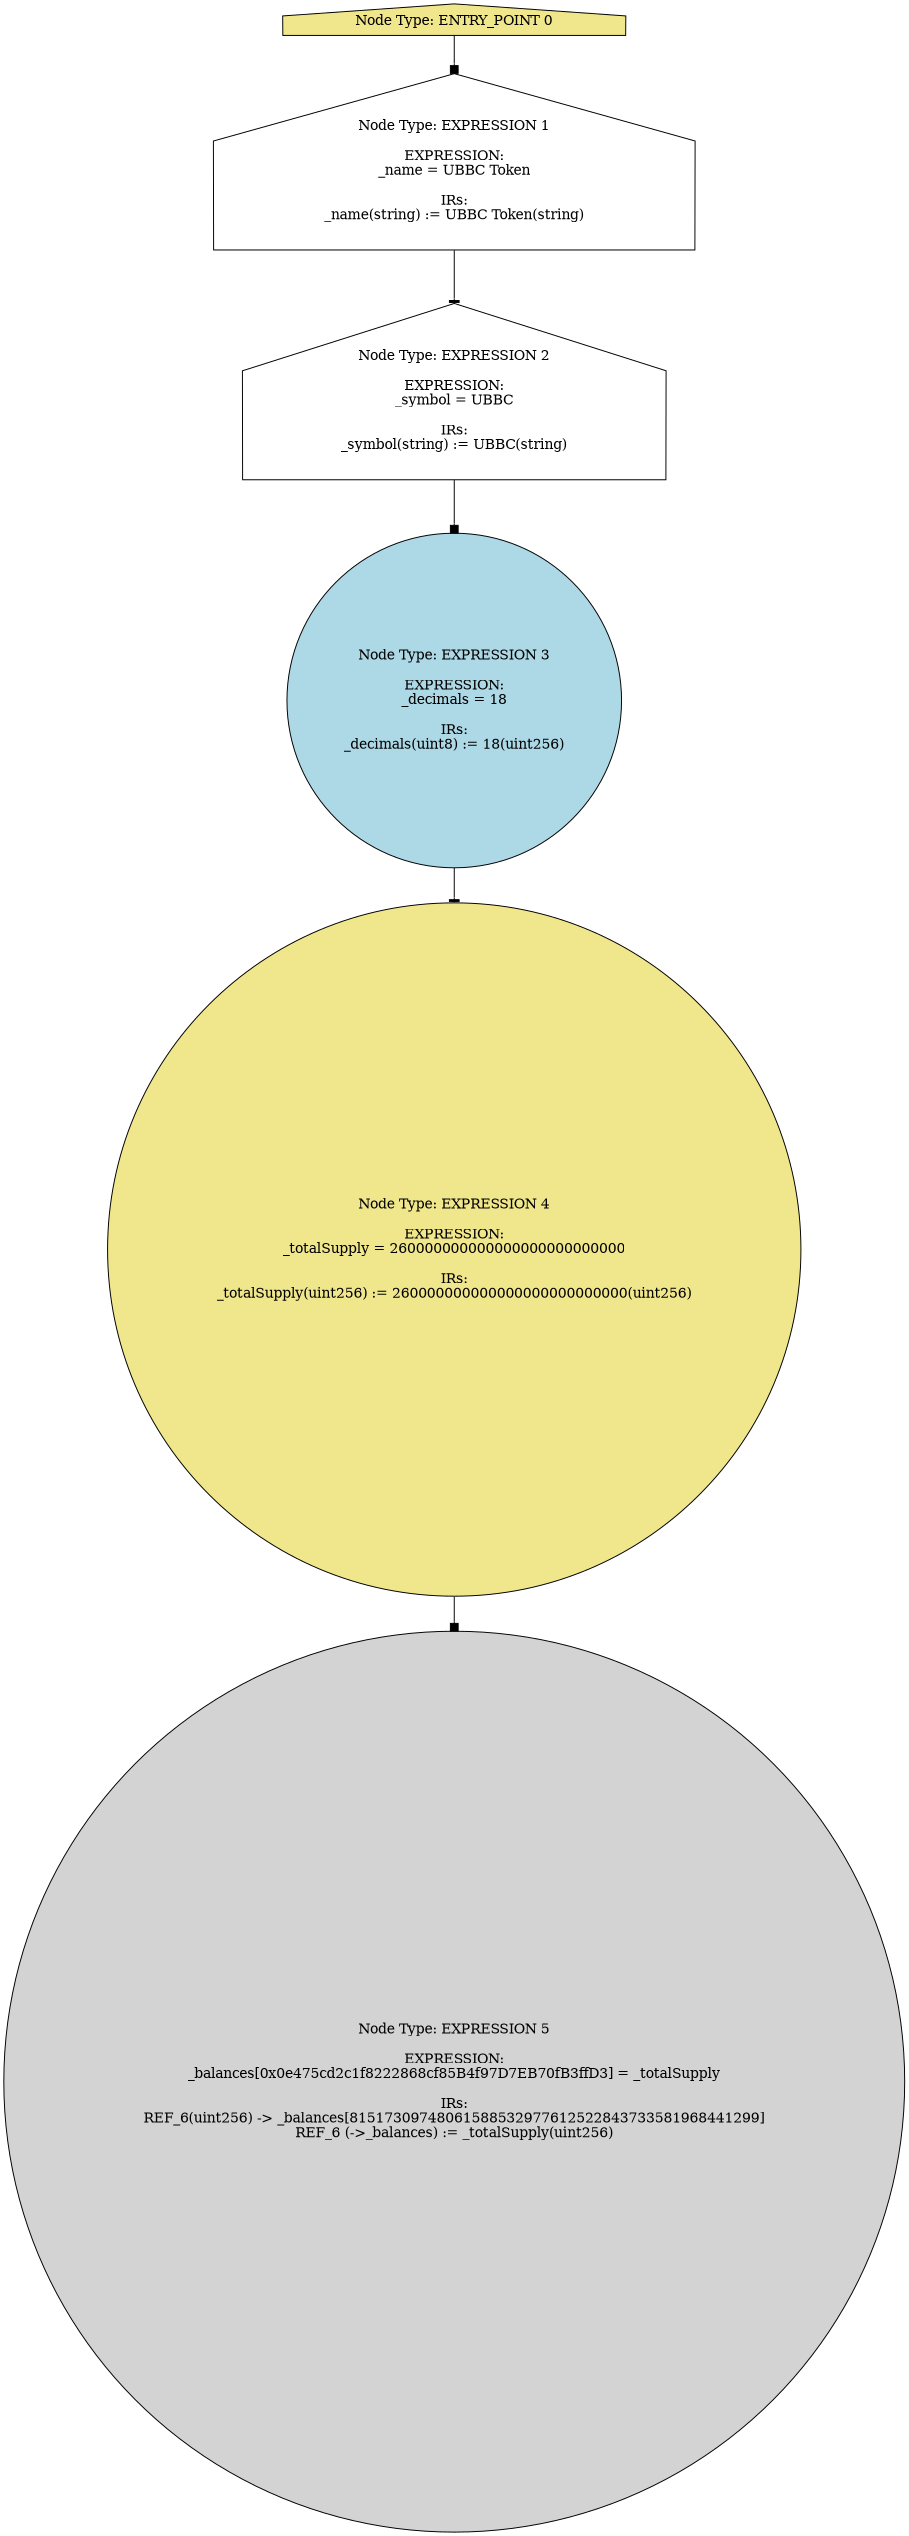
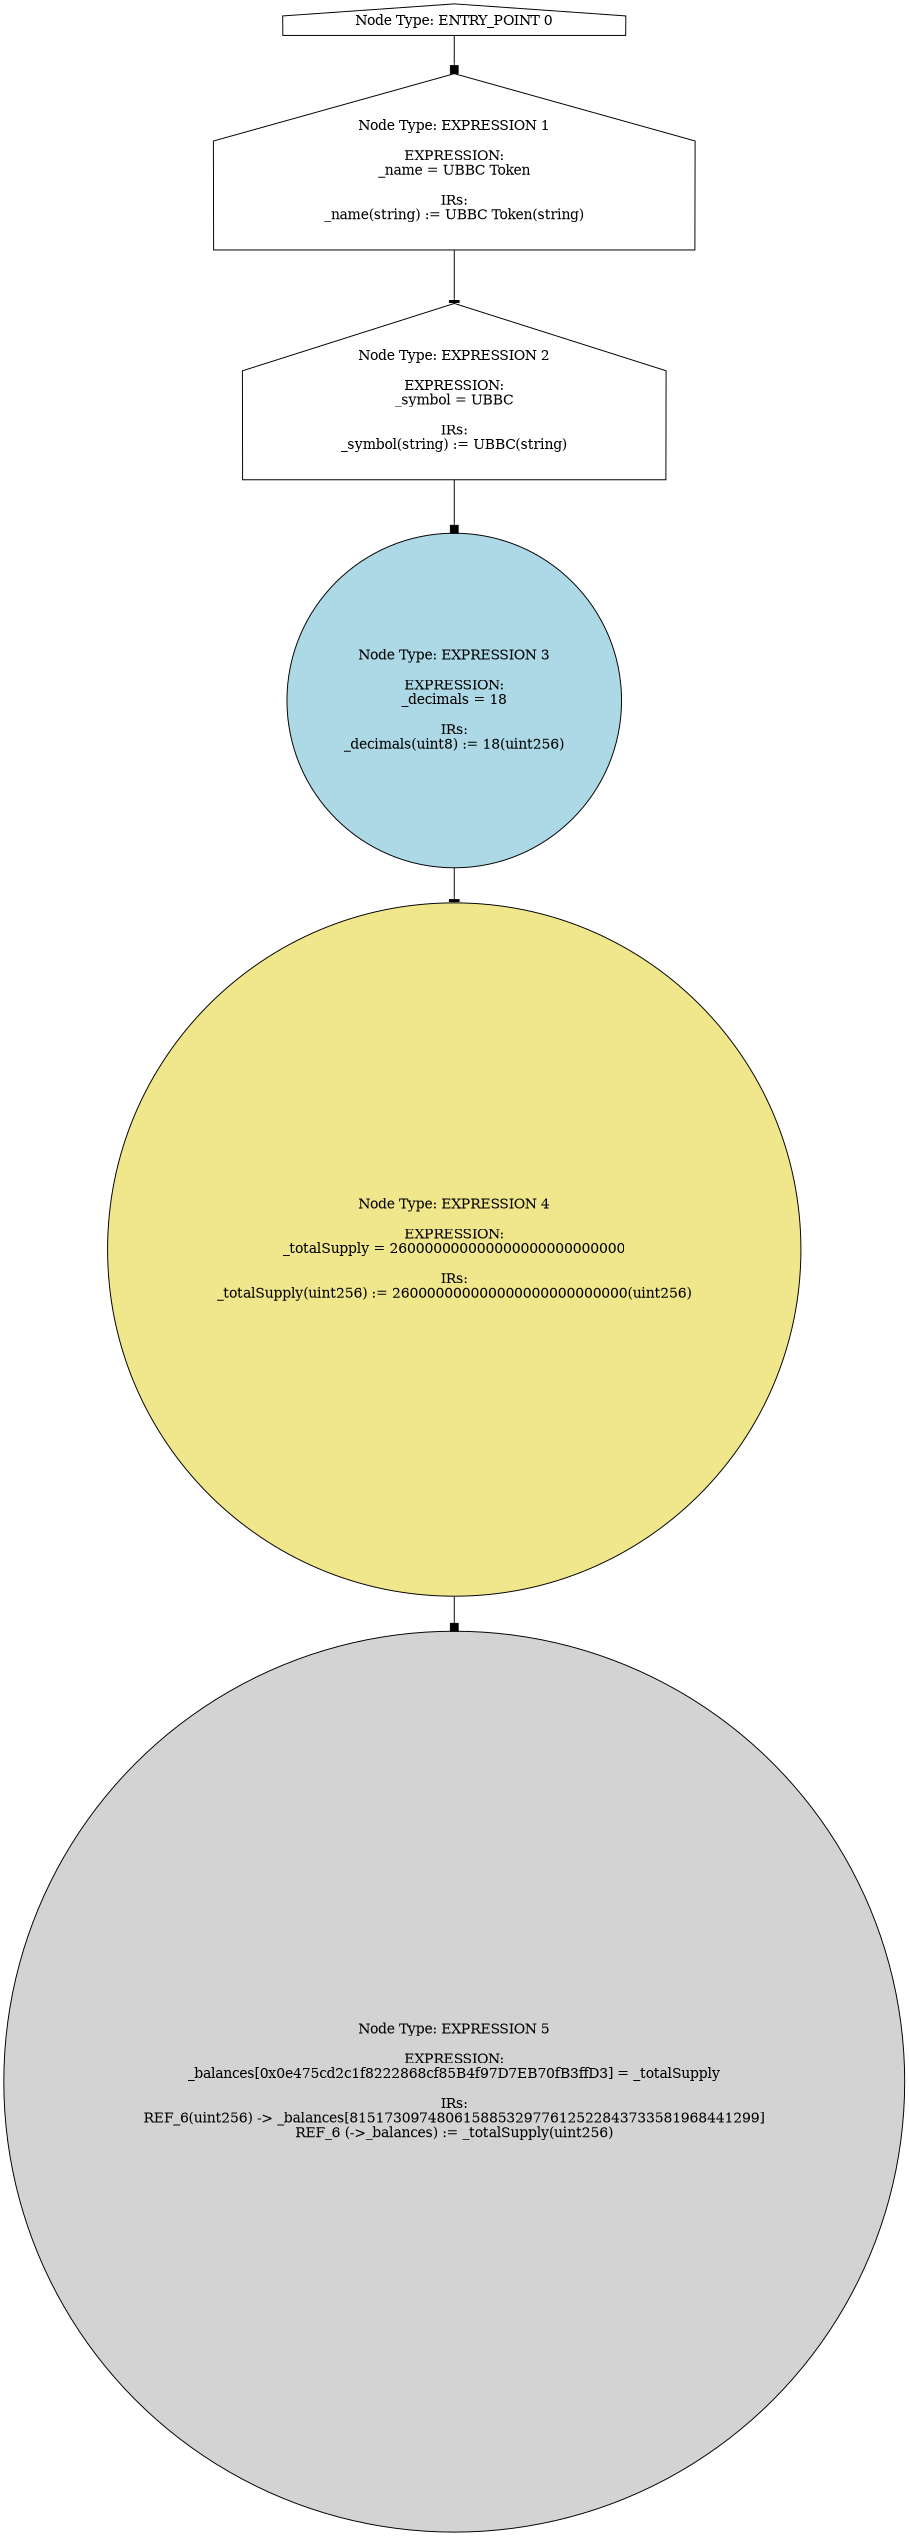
node "Node Type: ENTRY_POINT 0": fillcolor khaki -> white
